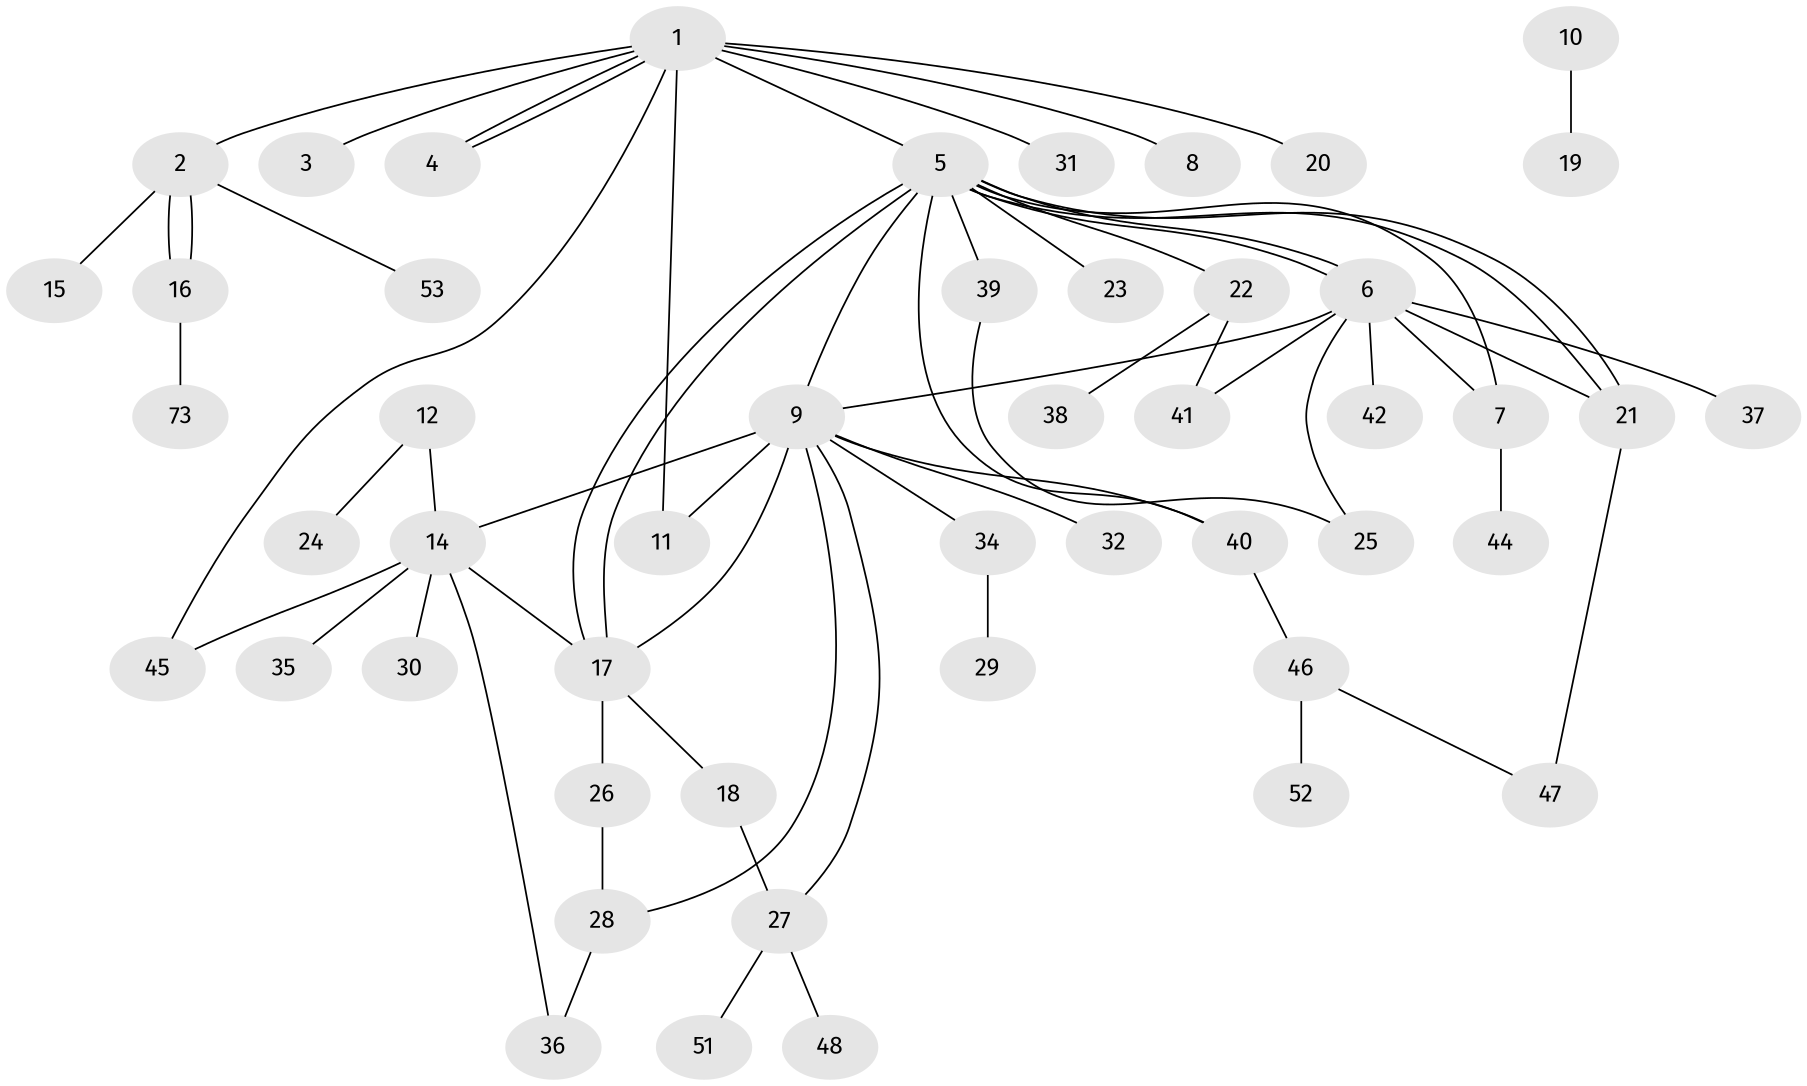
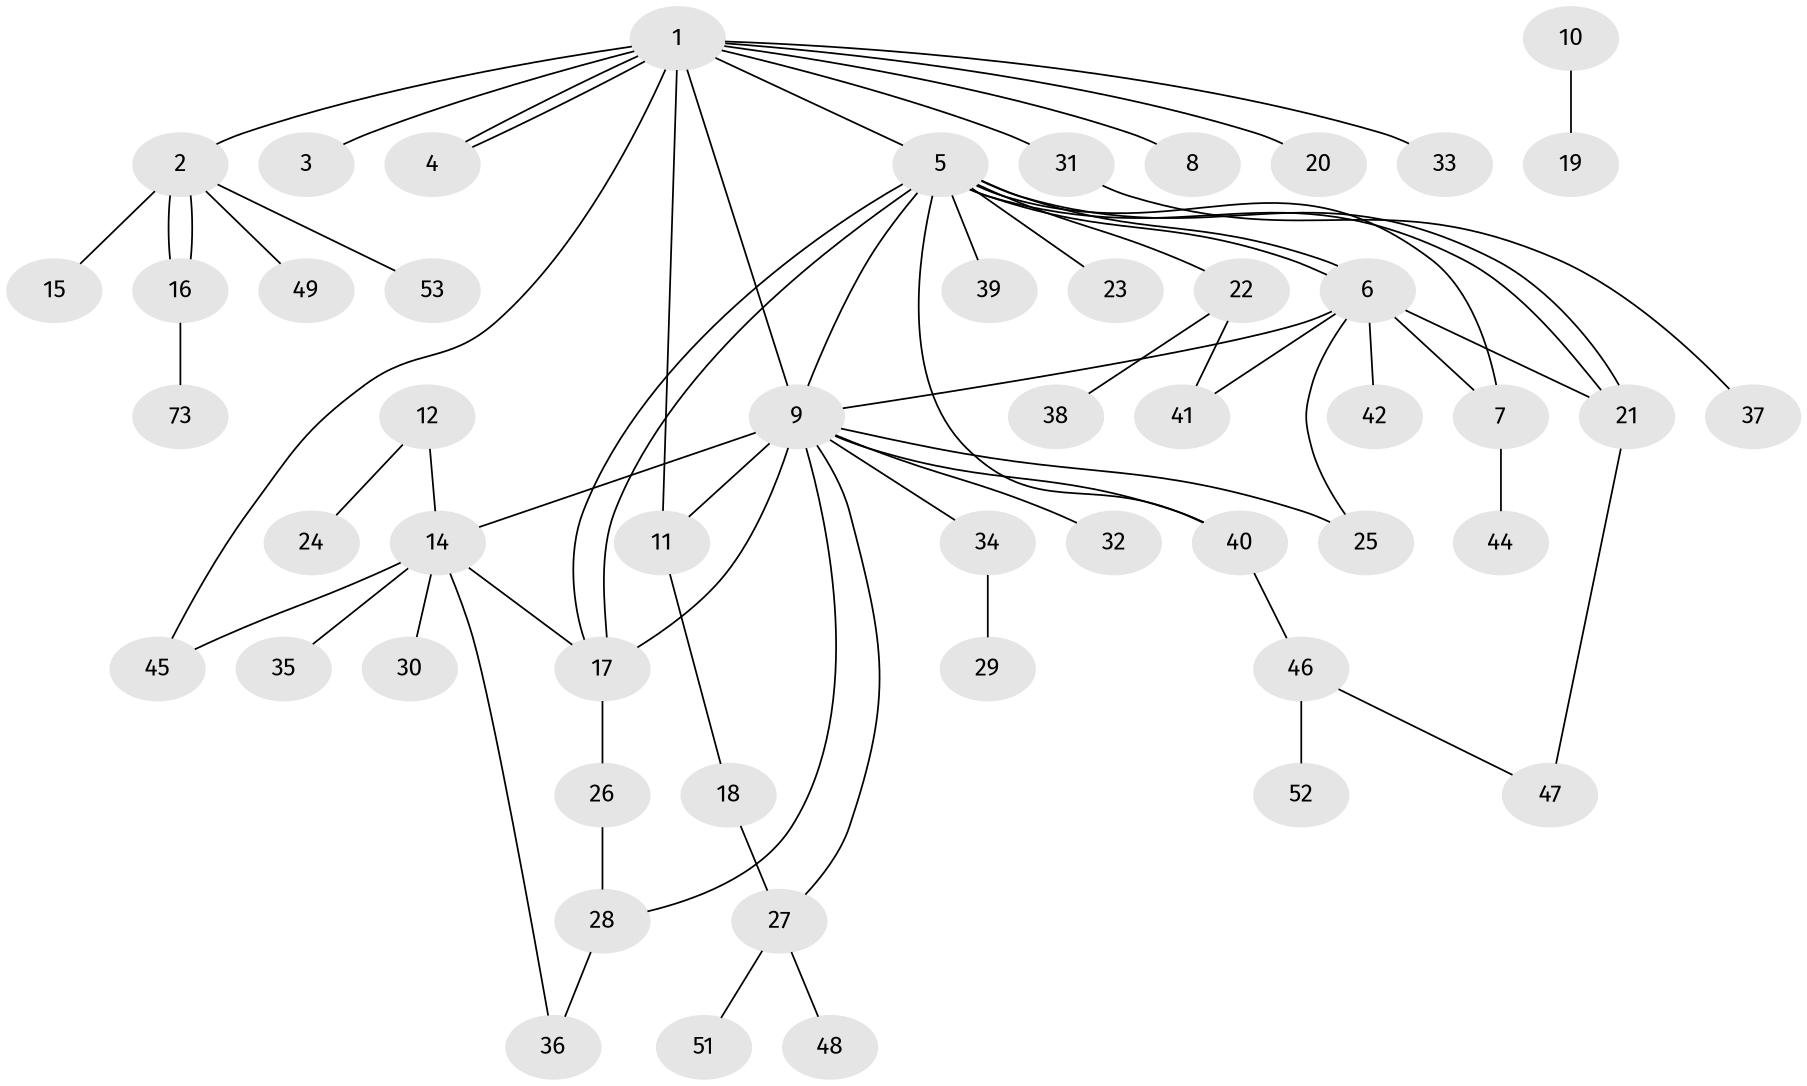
node "33": added
edge "1" -- "9": added
node "49": added
edge "6" -- "37": now "31" -- "37"
edge "39" -- "25": now "9" -- "25"
edge "17" -- "18": now "11" -- "18"
